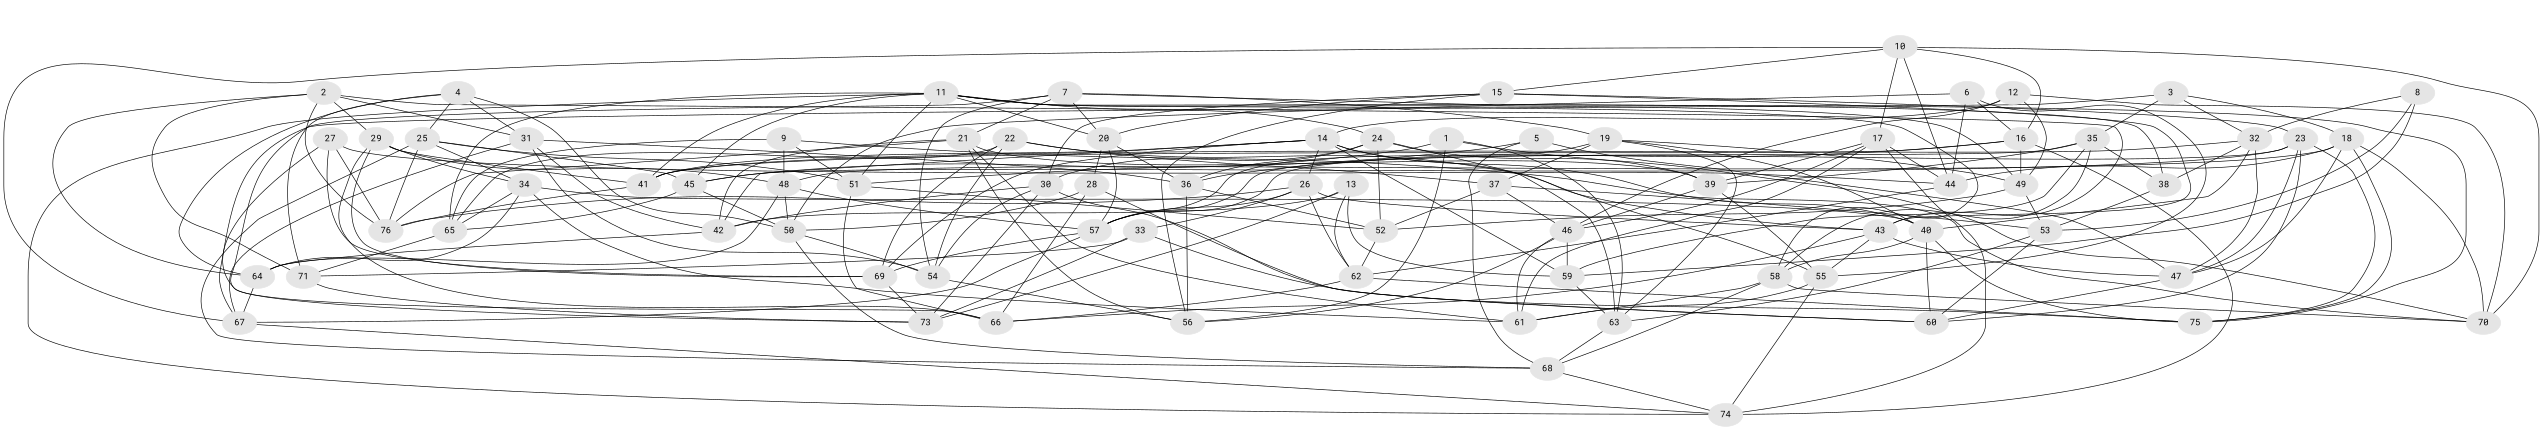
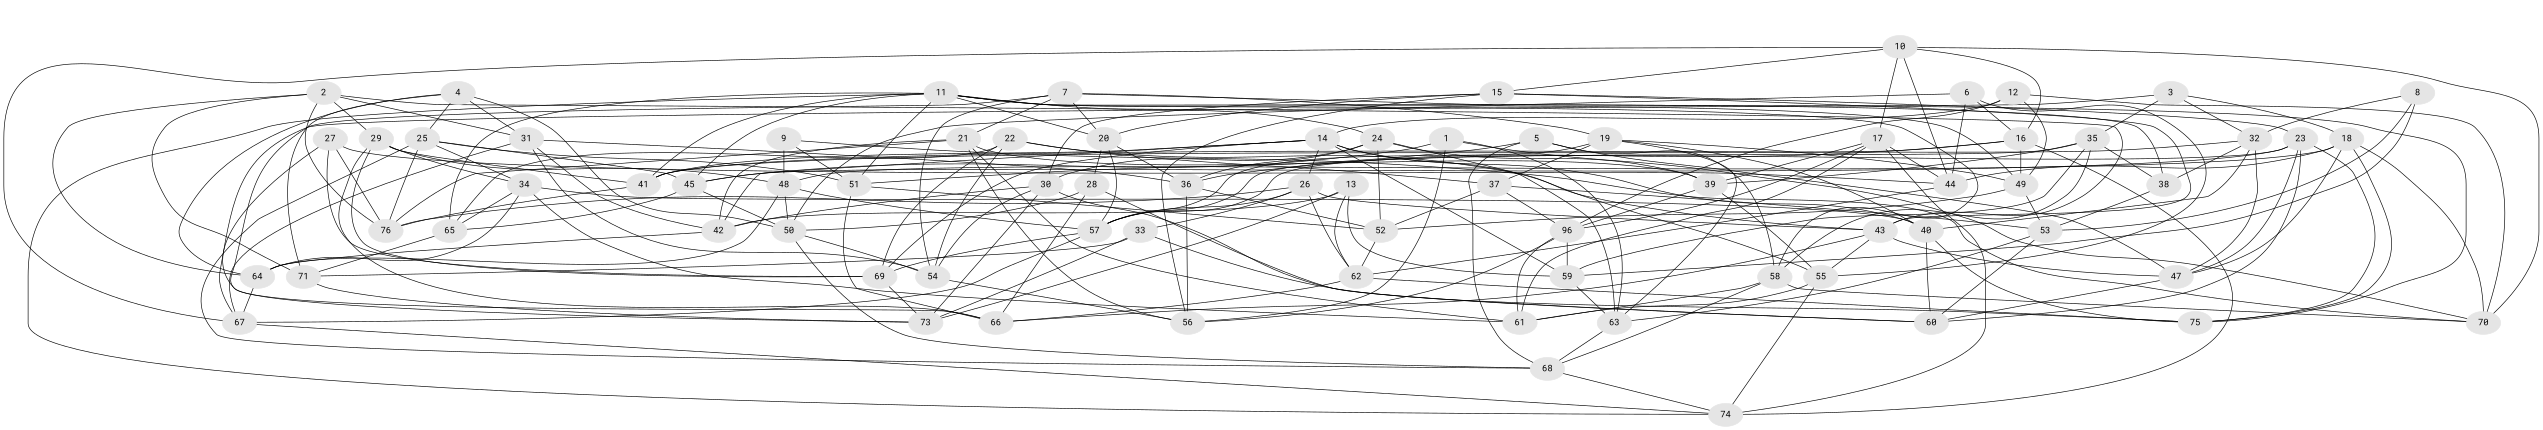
edge "9" -- "65": removed
node "46": label "46" -> "96"
edge "40" -- "58": now "5" -- "58"
